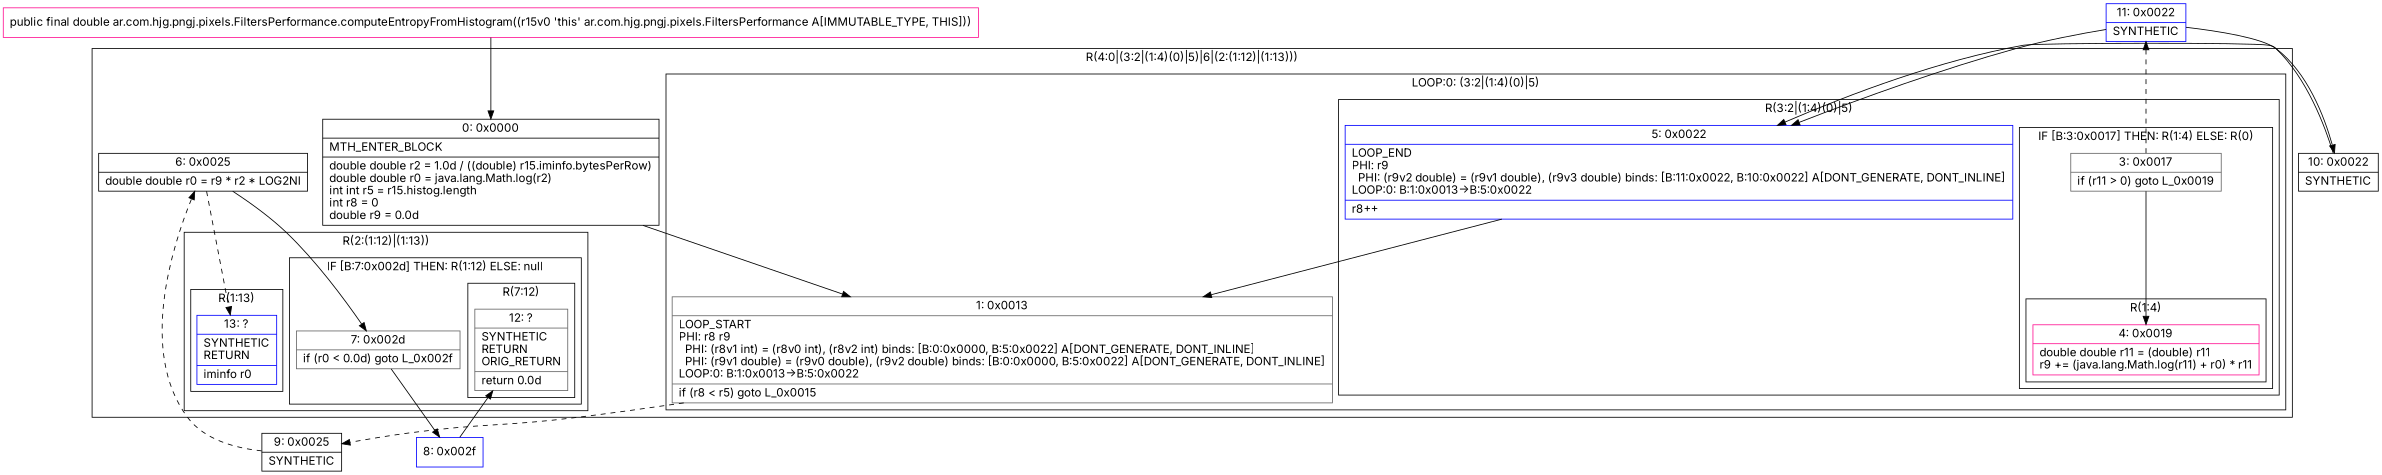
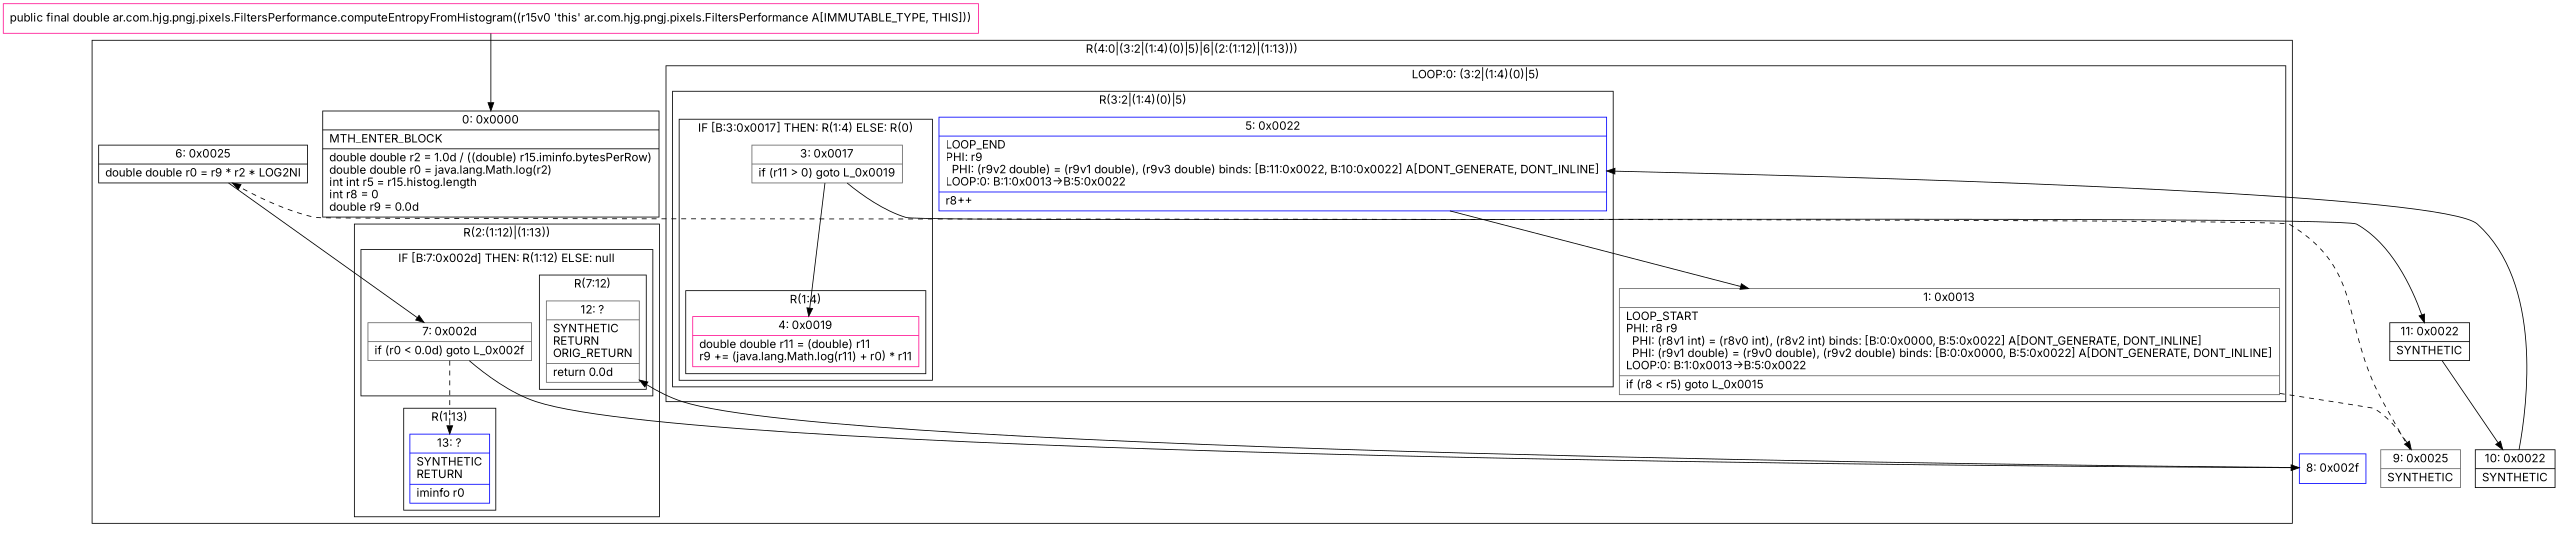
node "11: 0x0022": color blue -> black
edge "11: 0x0022" -> "5: 0x0022": removed
edge "3: 0x0017" -> "11: 0x0022": style dashed -> solid
edge "6: 0x0025" -> "13: ?": now "7: 0x002d" -> "13: ?"
edge "0: 0x0000" -> "1: 0x0013": removed
node "9: 0x0025": color black -> gray40
